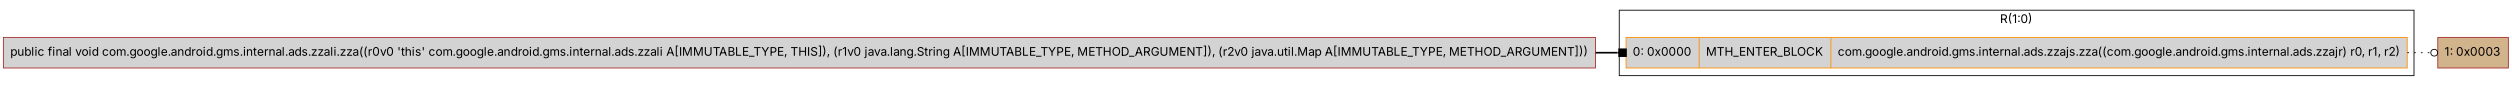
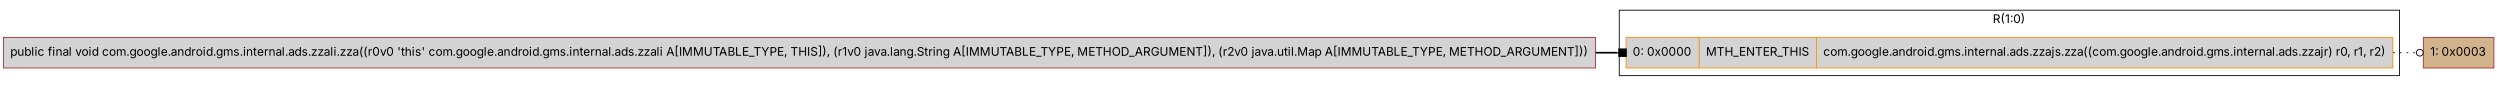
node "0: 0x0000": text "MTH_ENTER_BLOCK" -> "MTH_ENTER_THIS"
